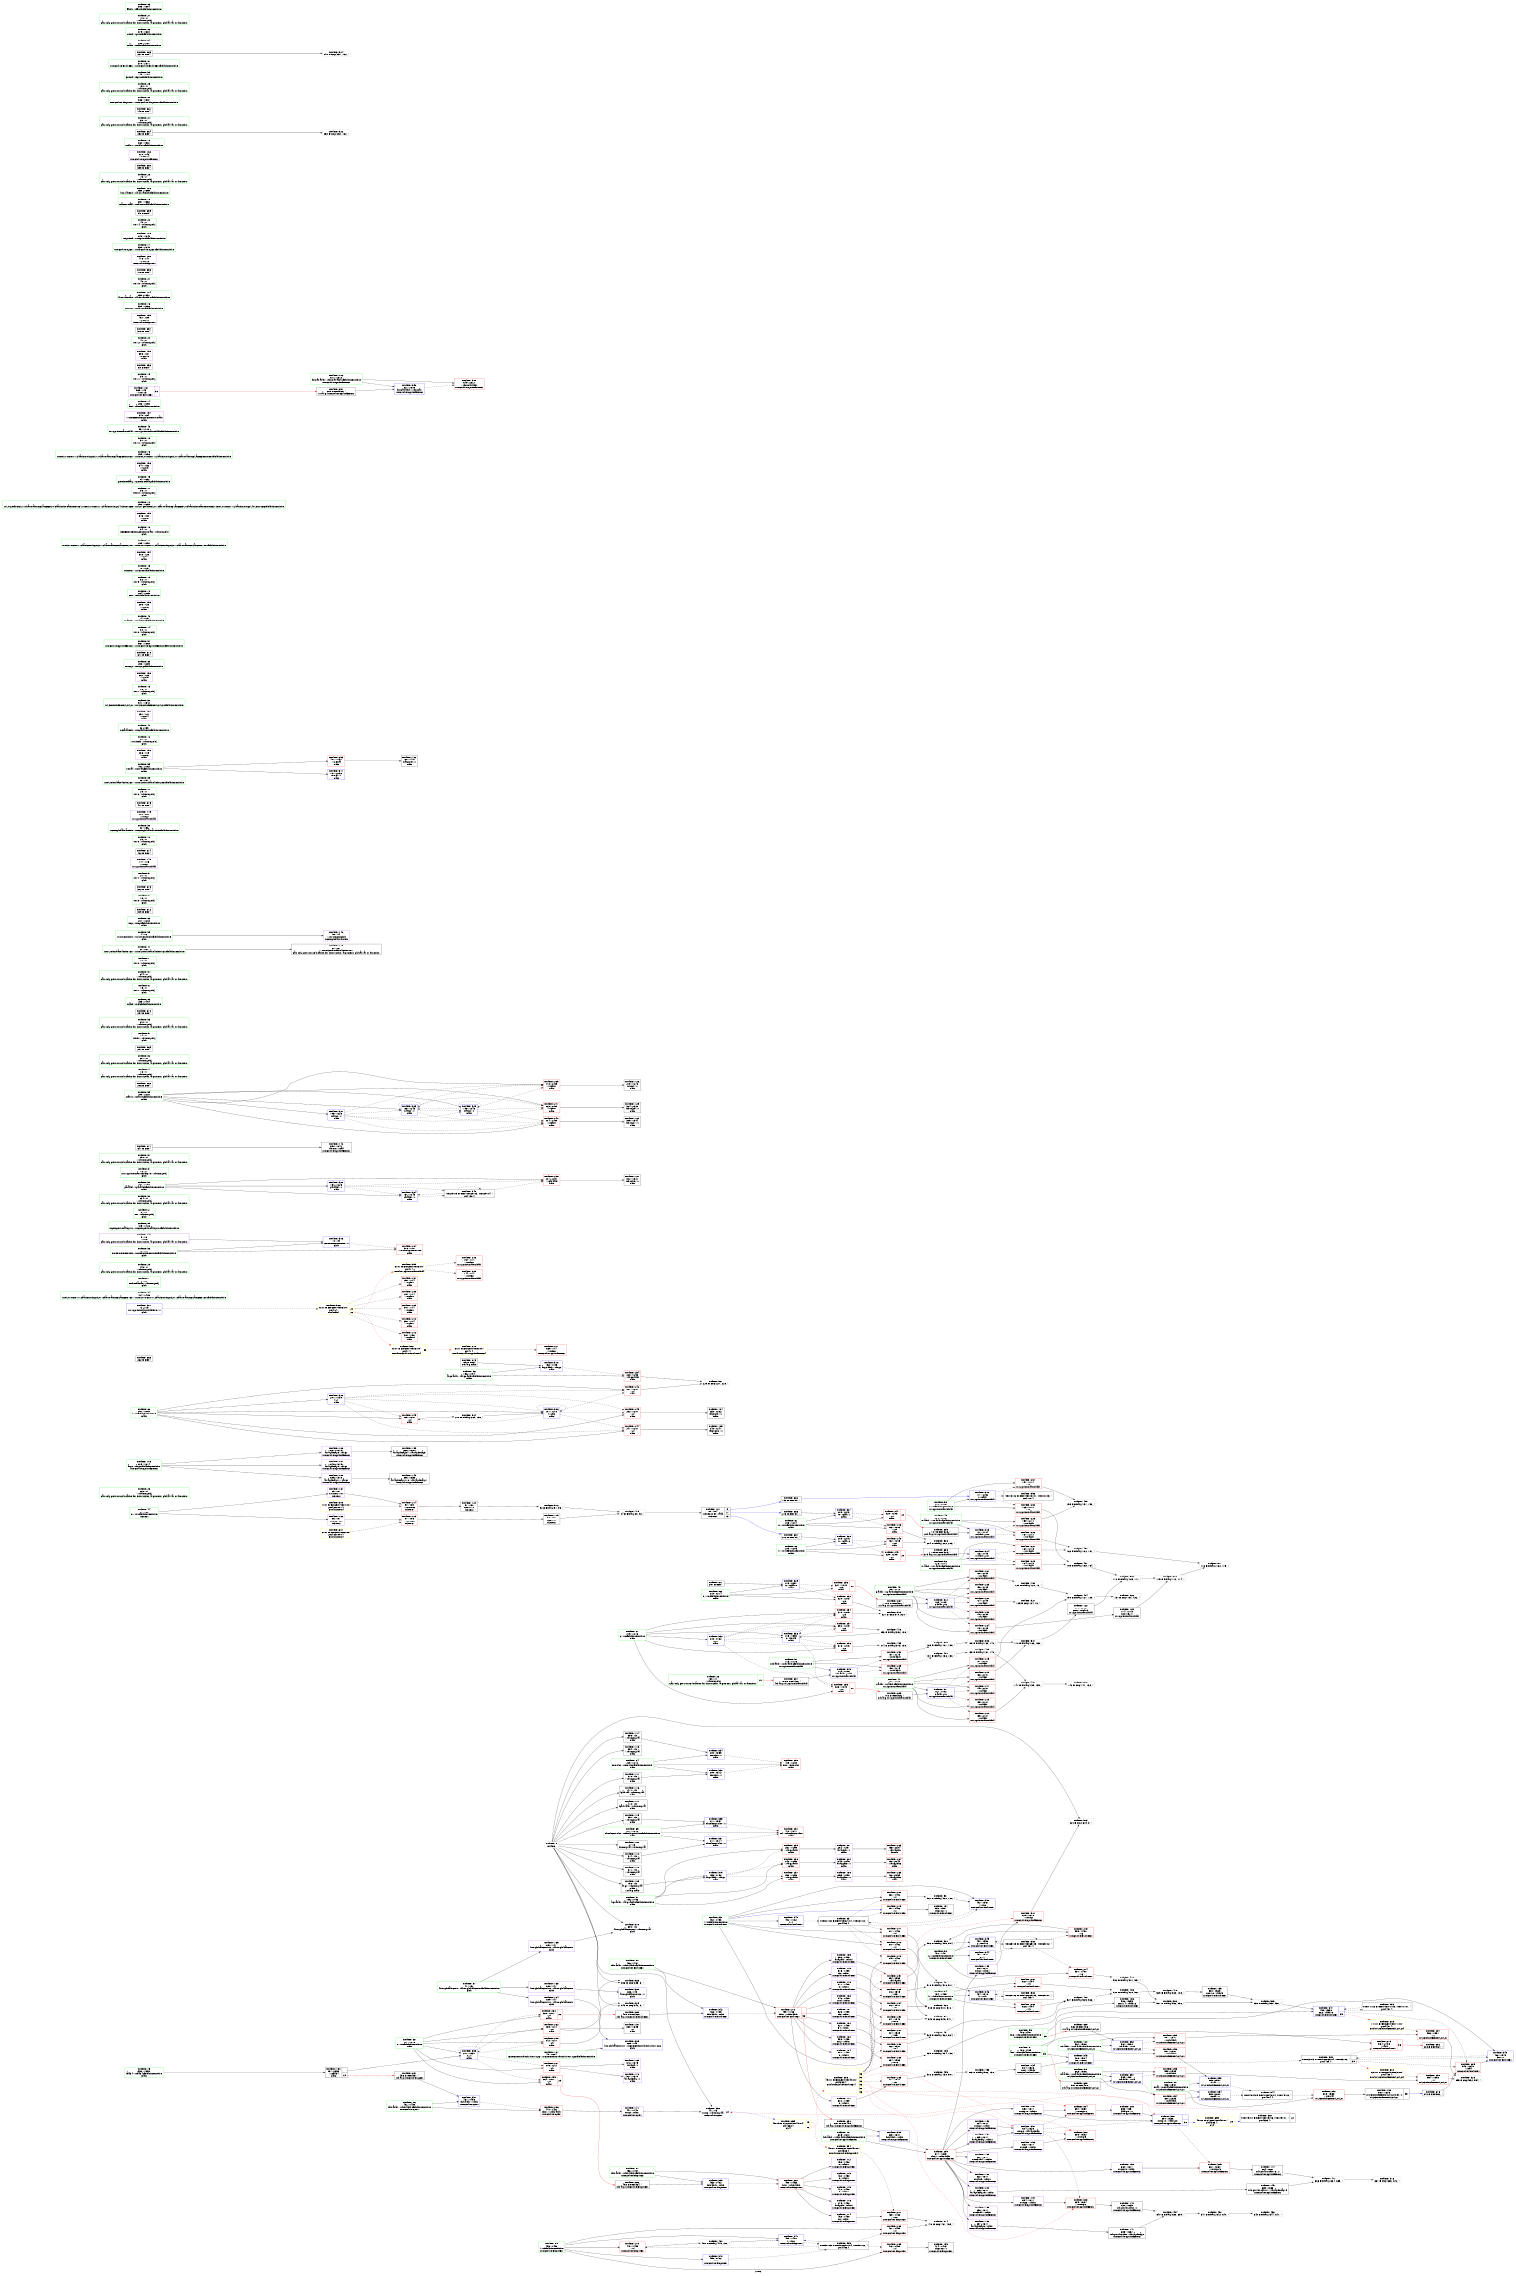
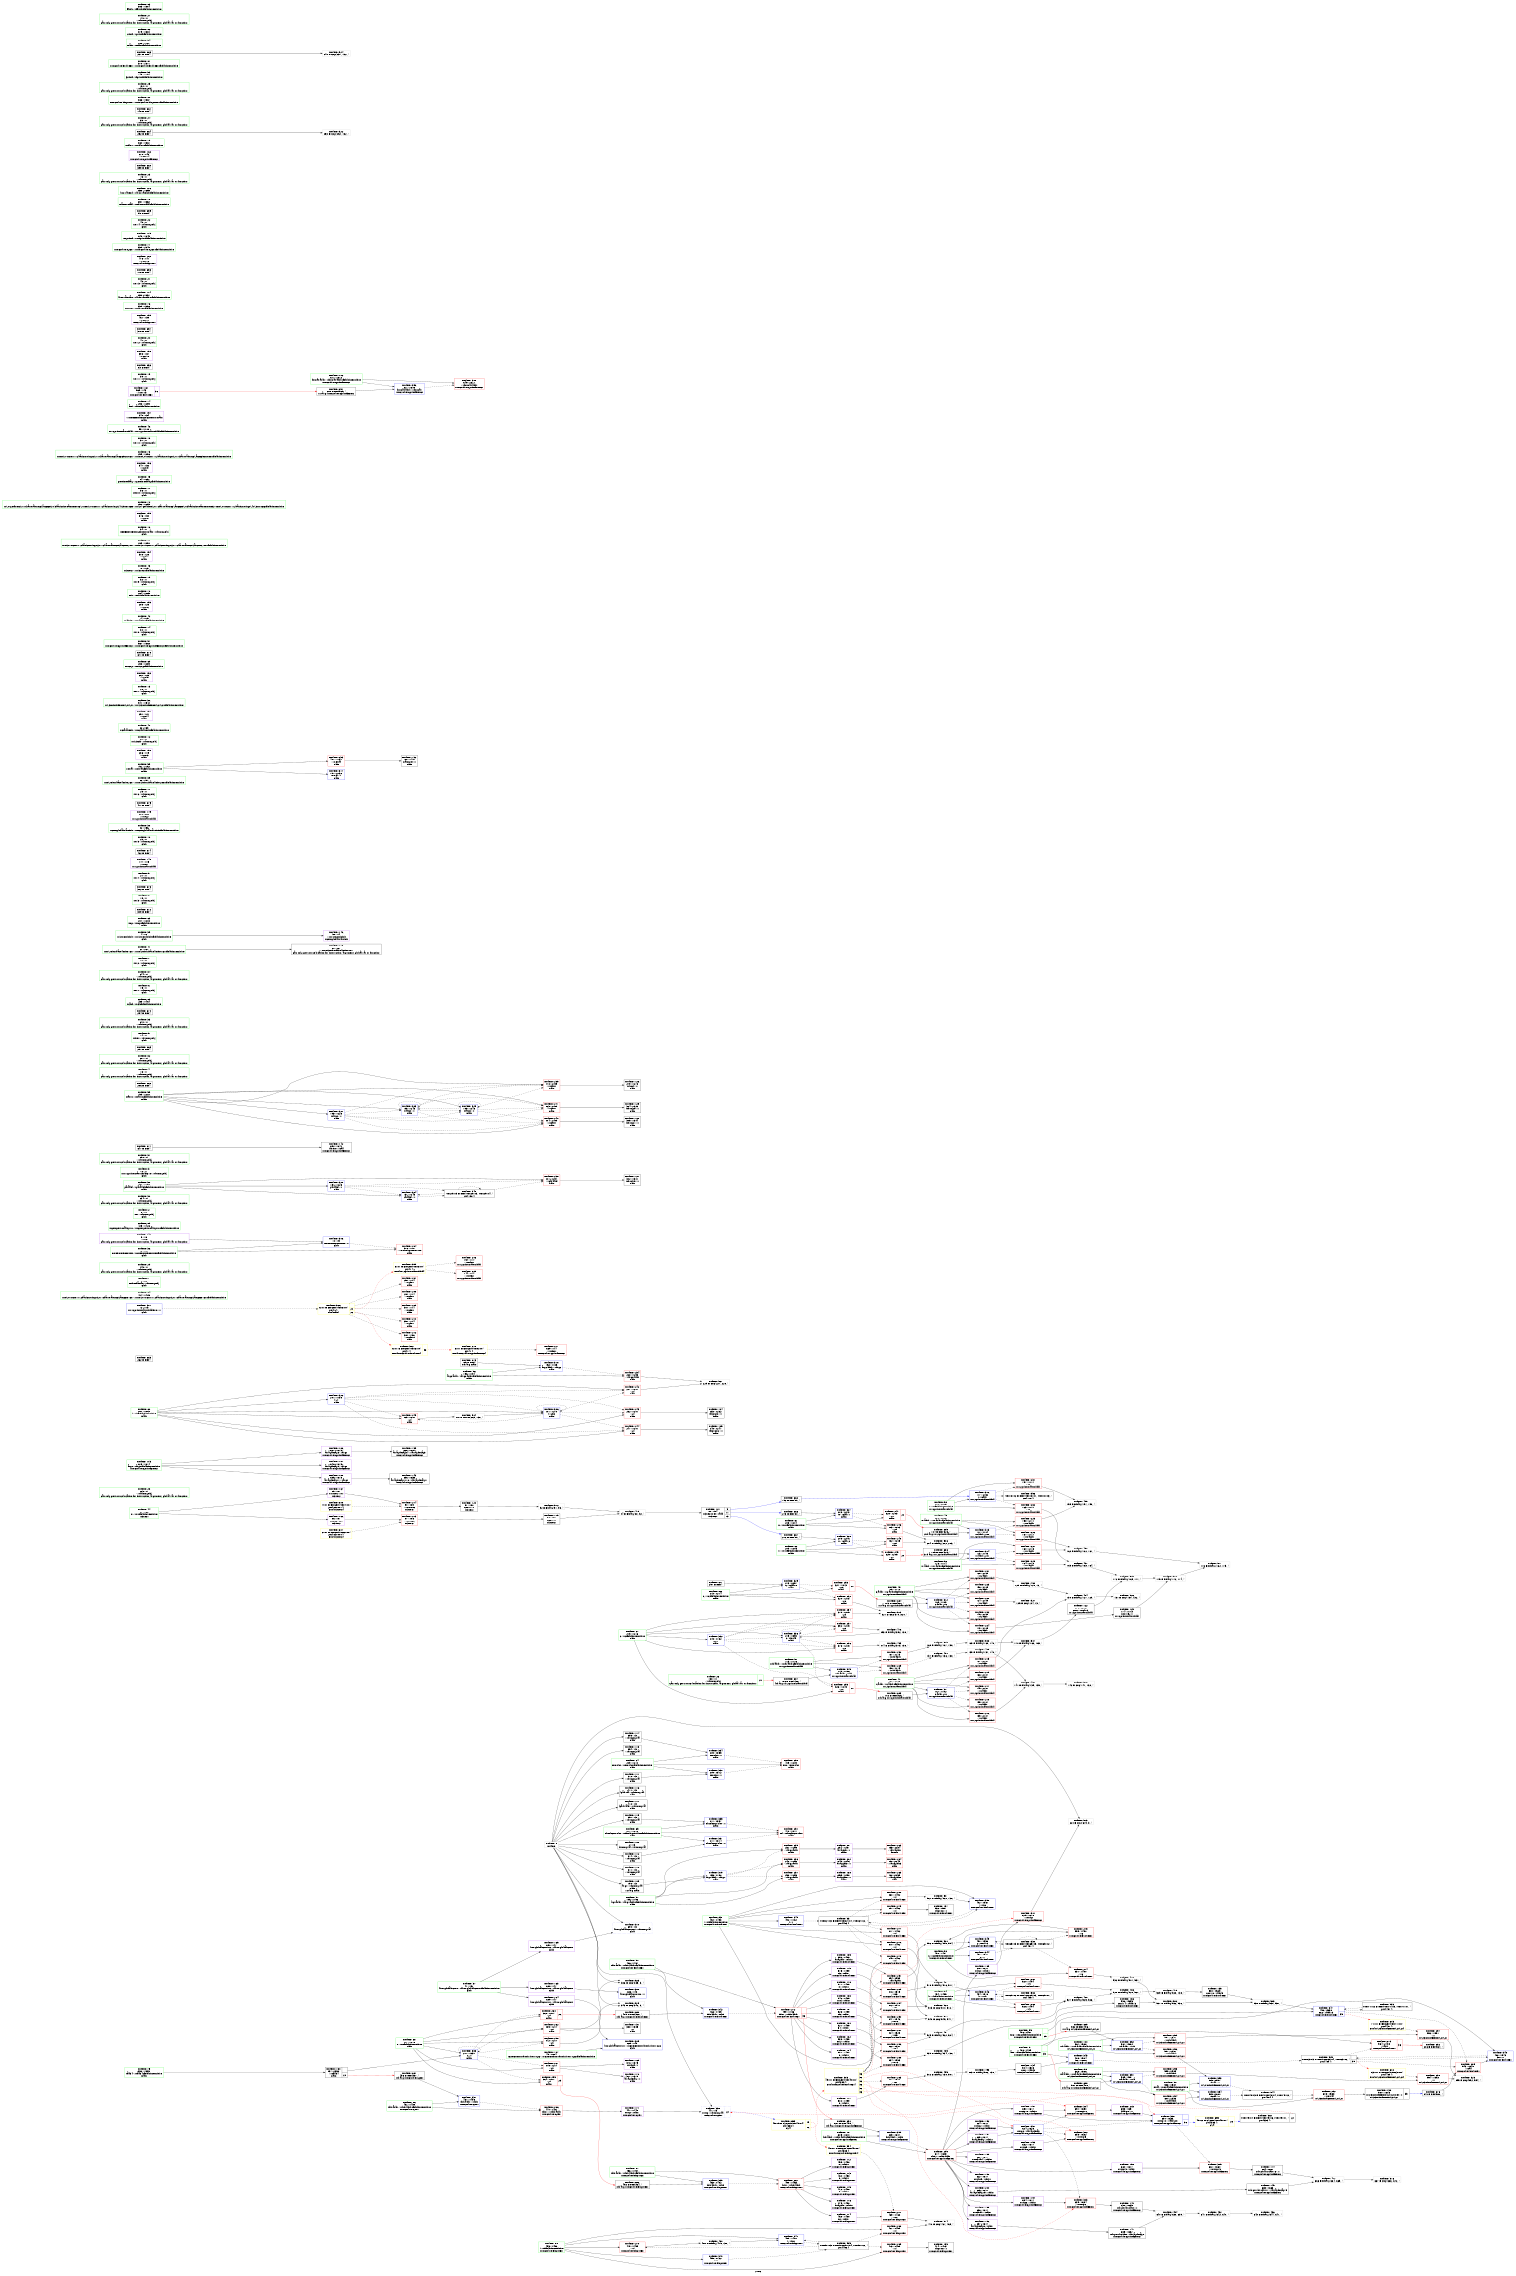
node "NodeID: 504": text "270 = Binary(269, 138, )" -> "270 = Znwm(269, 138, )"
edge "NodeID: 93" -> "NodeID: 279": color blue -> black
